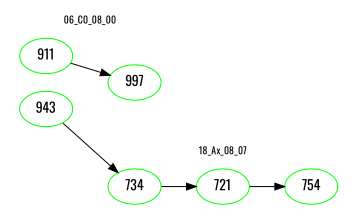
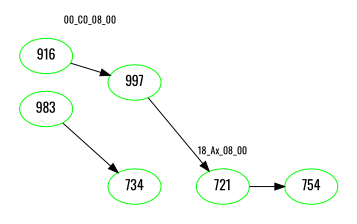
cluster "06_C0_08_00": label "06_C0_08_00" -> "00_C0_08_00"
node "911": label "911" -> "916"
node "943": label "943" -> "983"
cluster "18_Ax_08_07": label "18_Ax_08_07" -> "18_Ax_08_00"
edge "734" -> "721": now "997" -> "721"
